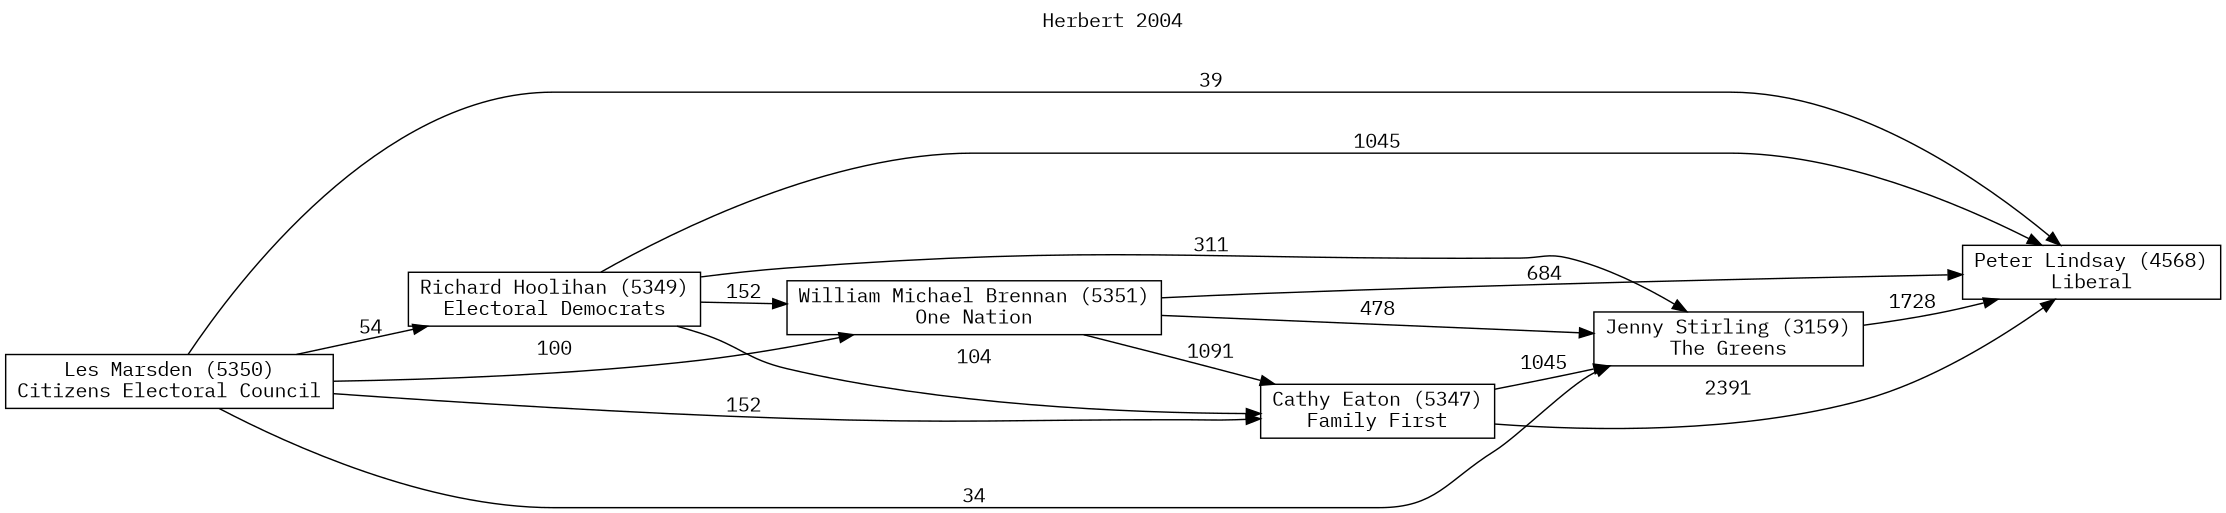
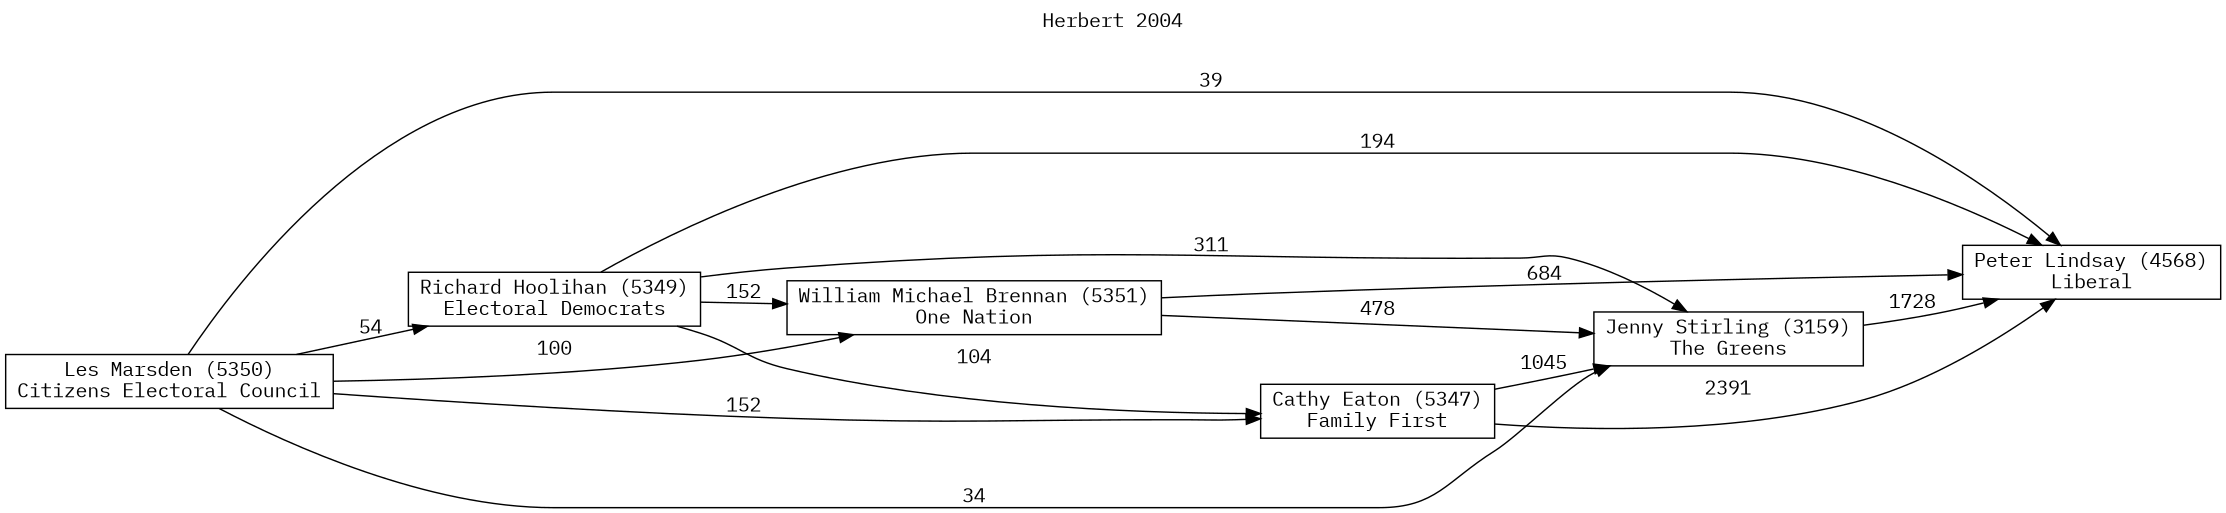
edge "Richard Hoolihan (5349) Electoral Democrats" -> "Peter Lindsay (4568) Liberal": label "1045" -> "194"
edge "William Michael Brennan (5351) One Nation" -> "Cathy Eaton (5347) Family First": removed, label "1091"
